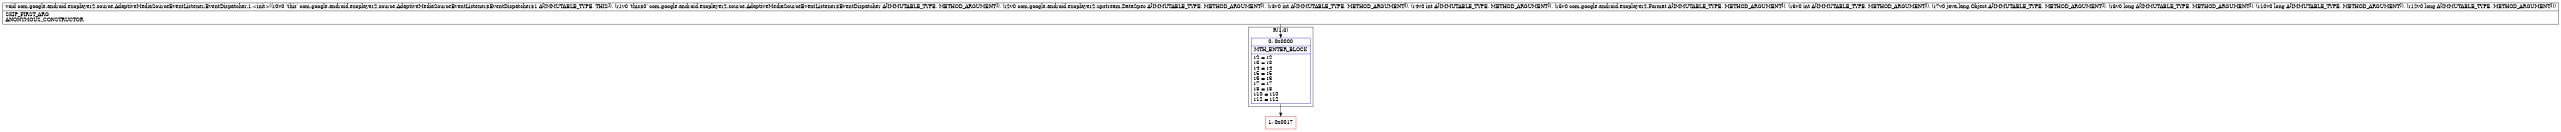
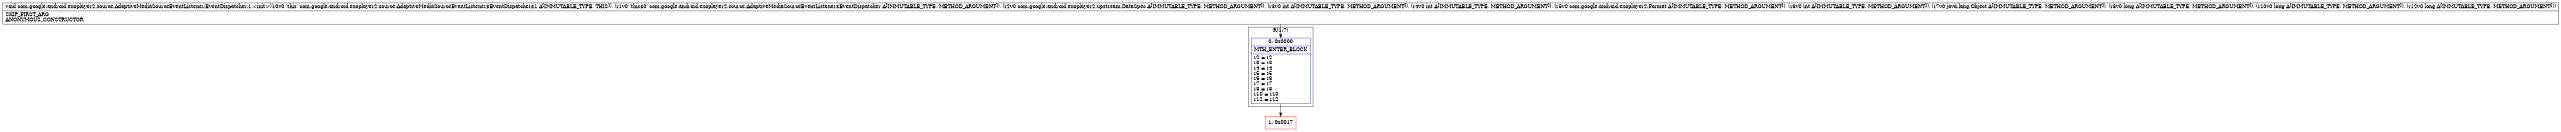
cluster "R(1:0)": label "R(1:0)" -> "R(1:7)"
